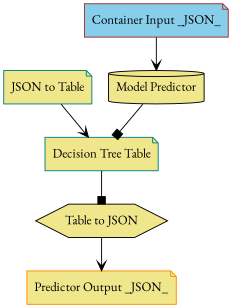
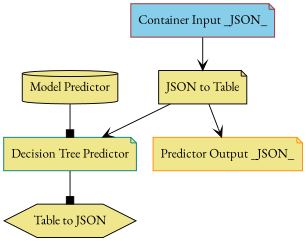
edge "Container Input _JSON_" -> "Model Predictor": now "Container Input _JSON_" -> "JSON to Table"
node "JSON to Table": color teal -> black
node "Decision Tree Table": label "Decision Tree Table" -> "Decision Tree Predictor"
edge "Table to JSON" -> "Predictor Output _JSON_": now "JSON to Table" -> "Predictor Output _JSON_"
